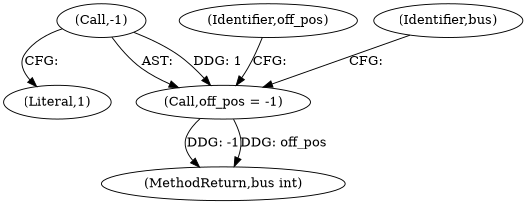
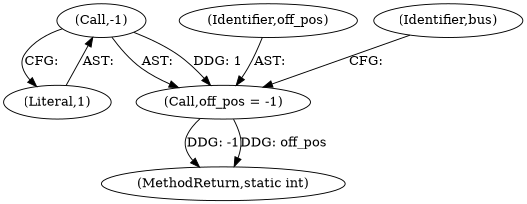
edge "(Identifier,off_pos)" -> "(Call,off_pos = -1)": label "CFG: " -> "AST: "
edge "(Literal,1)" -> "(Call,-1)": added, label "AST:"
node "(MethodReturn,bus int)": label "(MethodReturn,bus int)" -> "(MethodReturn,static int)"
